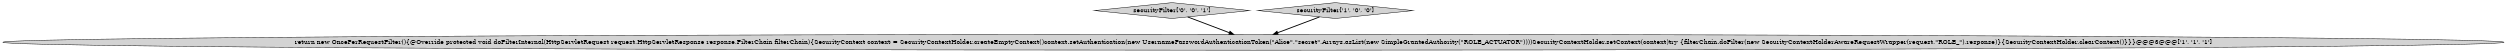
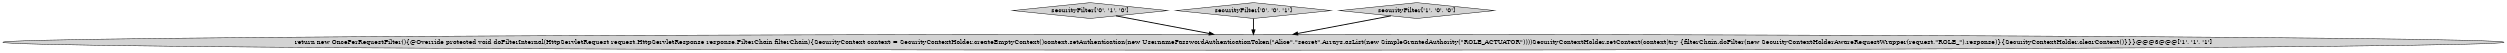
node "securityFilter['0', '1', '0']": added
